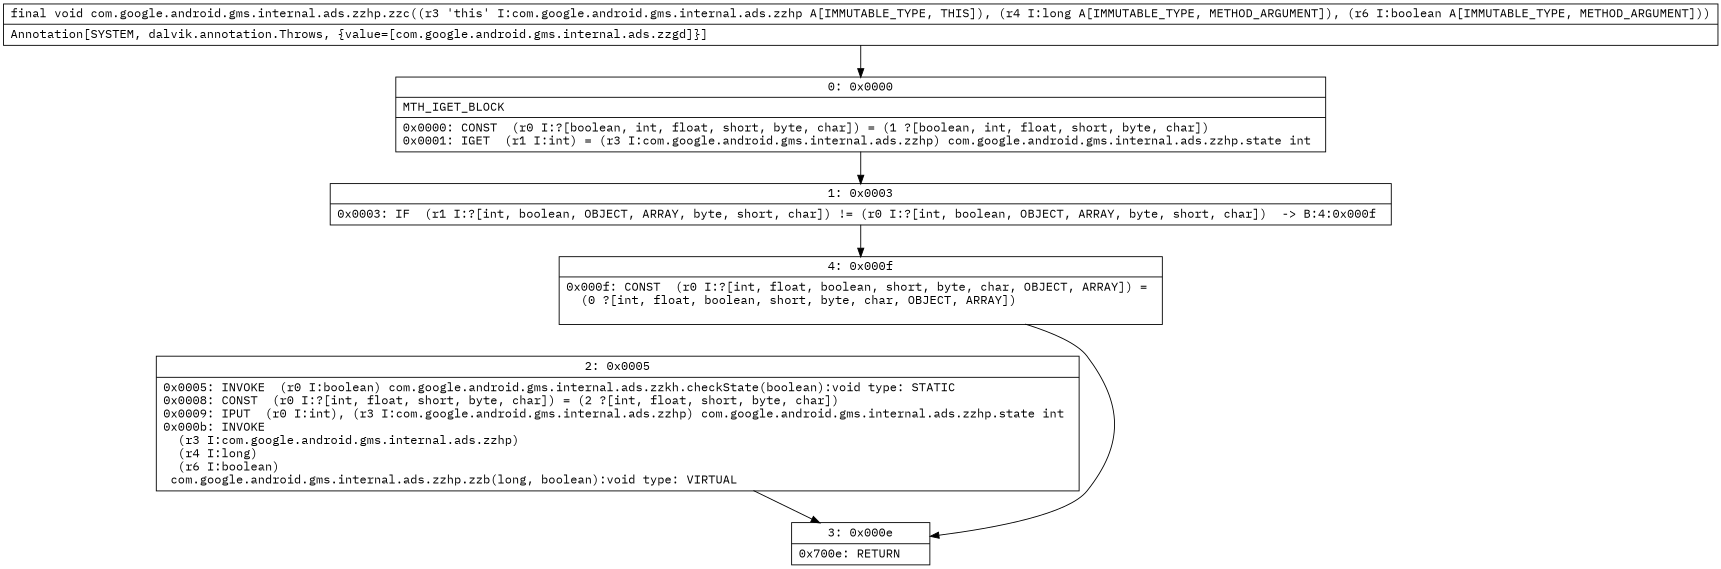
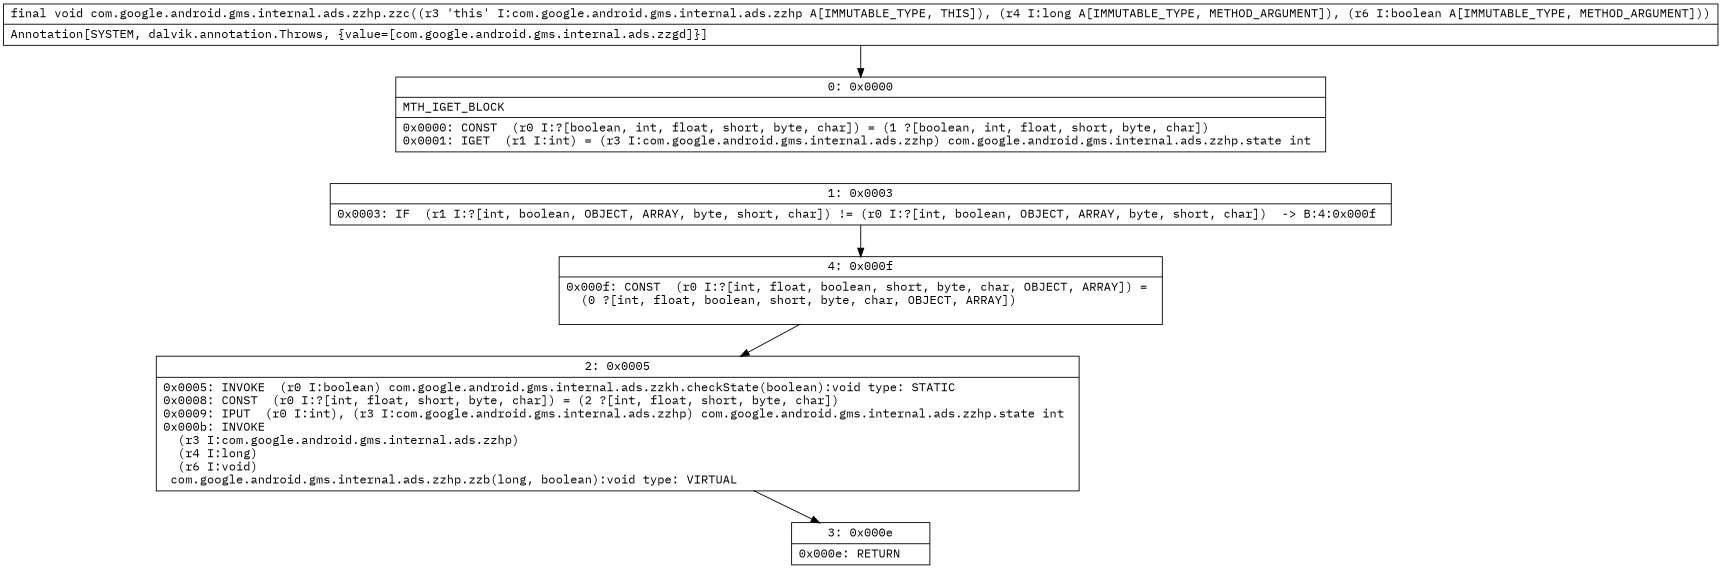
edge "0: 0x0000" -> "1: 0x0003": removed
edge "4: 0x000f" -> "3: 0x000e": now "4: 0x000f" -> "2: 0x0005"
node "2: 0x0005": text "(r6 I:boolean)" -> "(r6 I:void)"
node "3: 0x000e": text "0x700e: RETURN" -> "0x000e: RETURN"
